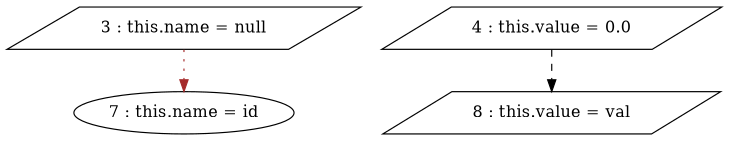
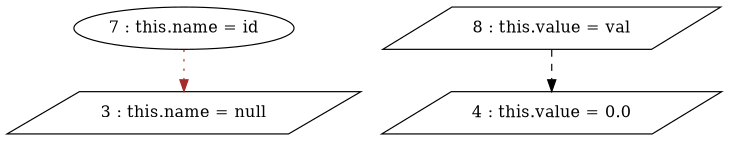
edge "3 : this.name = null" -> "7 : this.name = id": reversed
edge "4 : this.value = 0.0" -> "8 : this.value = val": reversed
